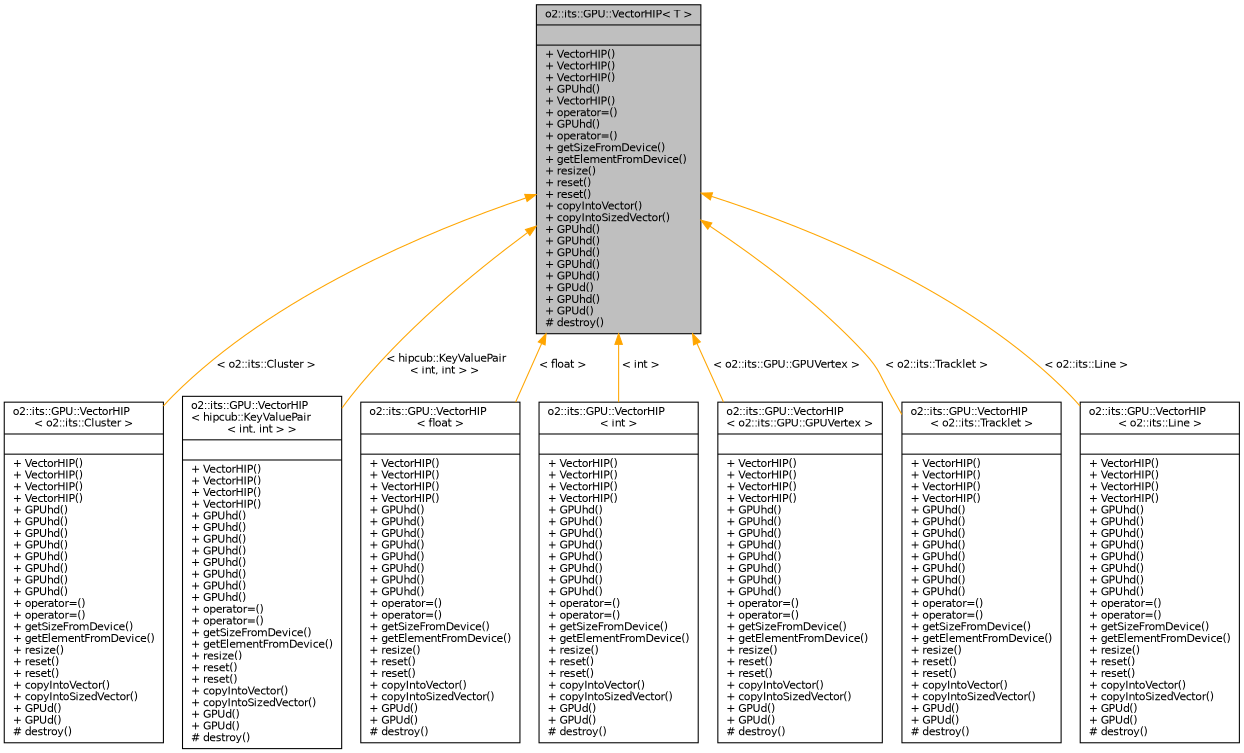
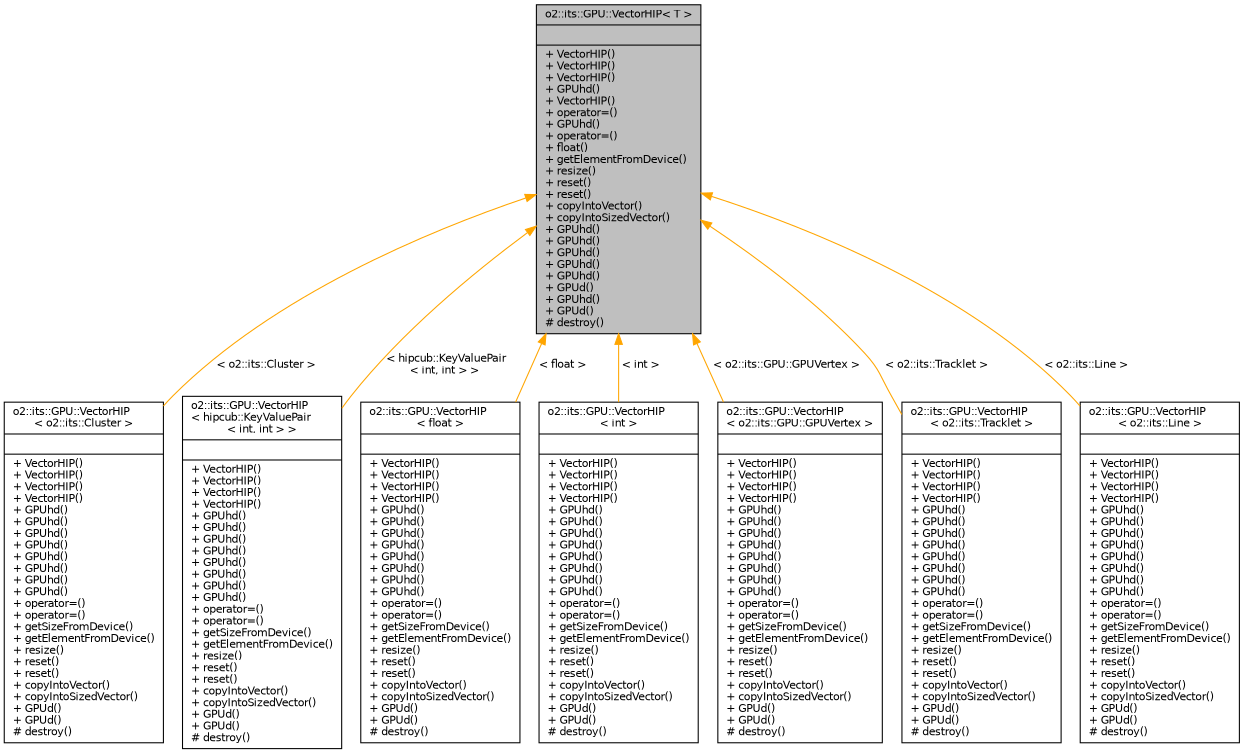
node "o2::its::GPU::VectorHIP< T >": text "+ getSizeFromDevice()" -> "+ float()"
